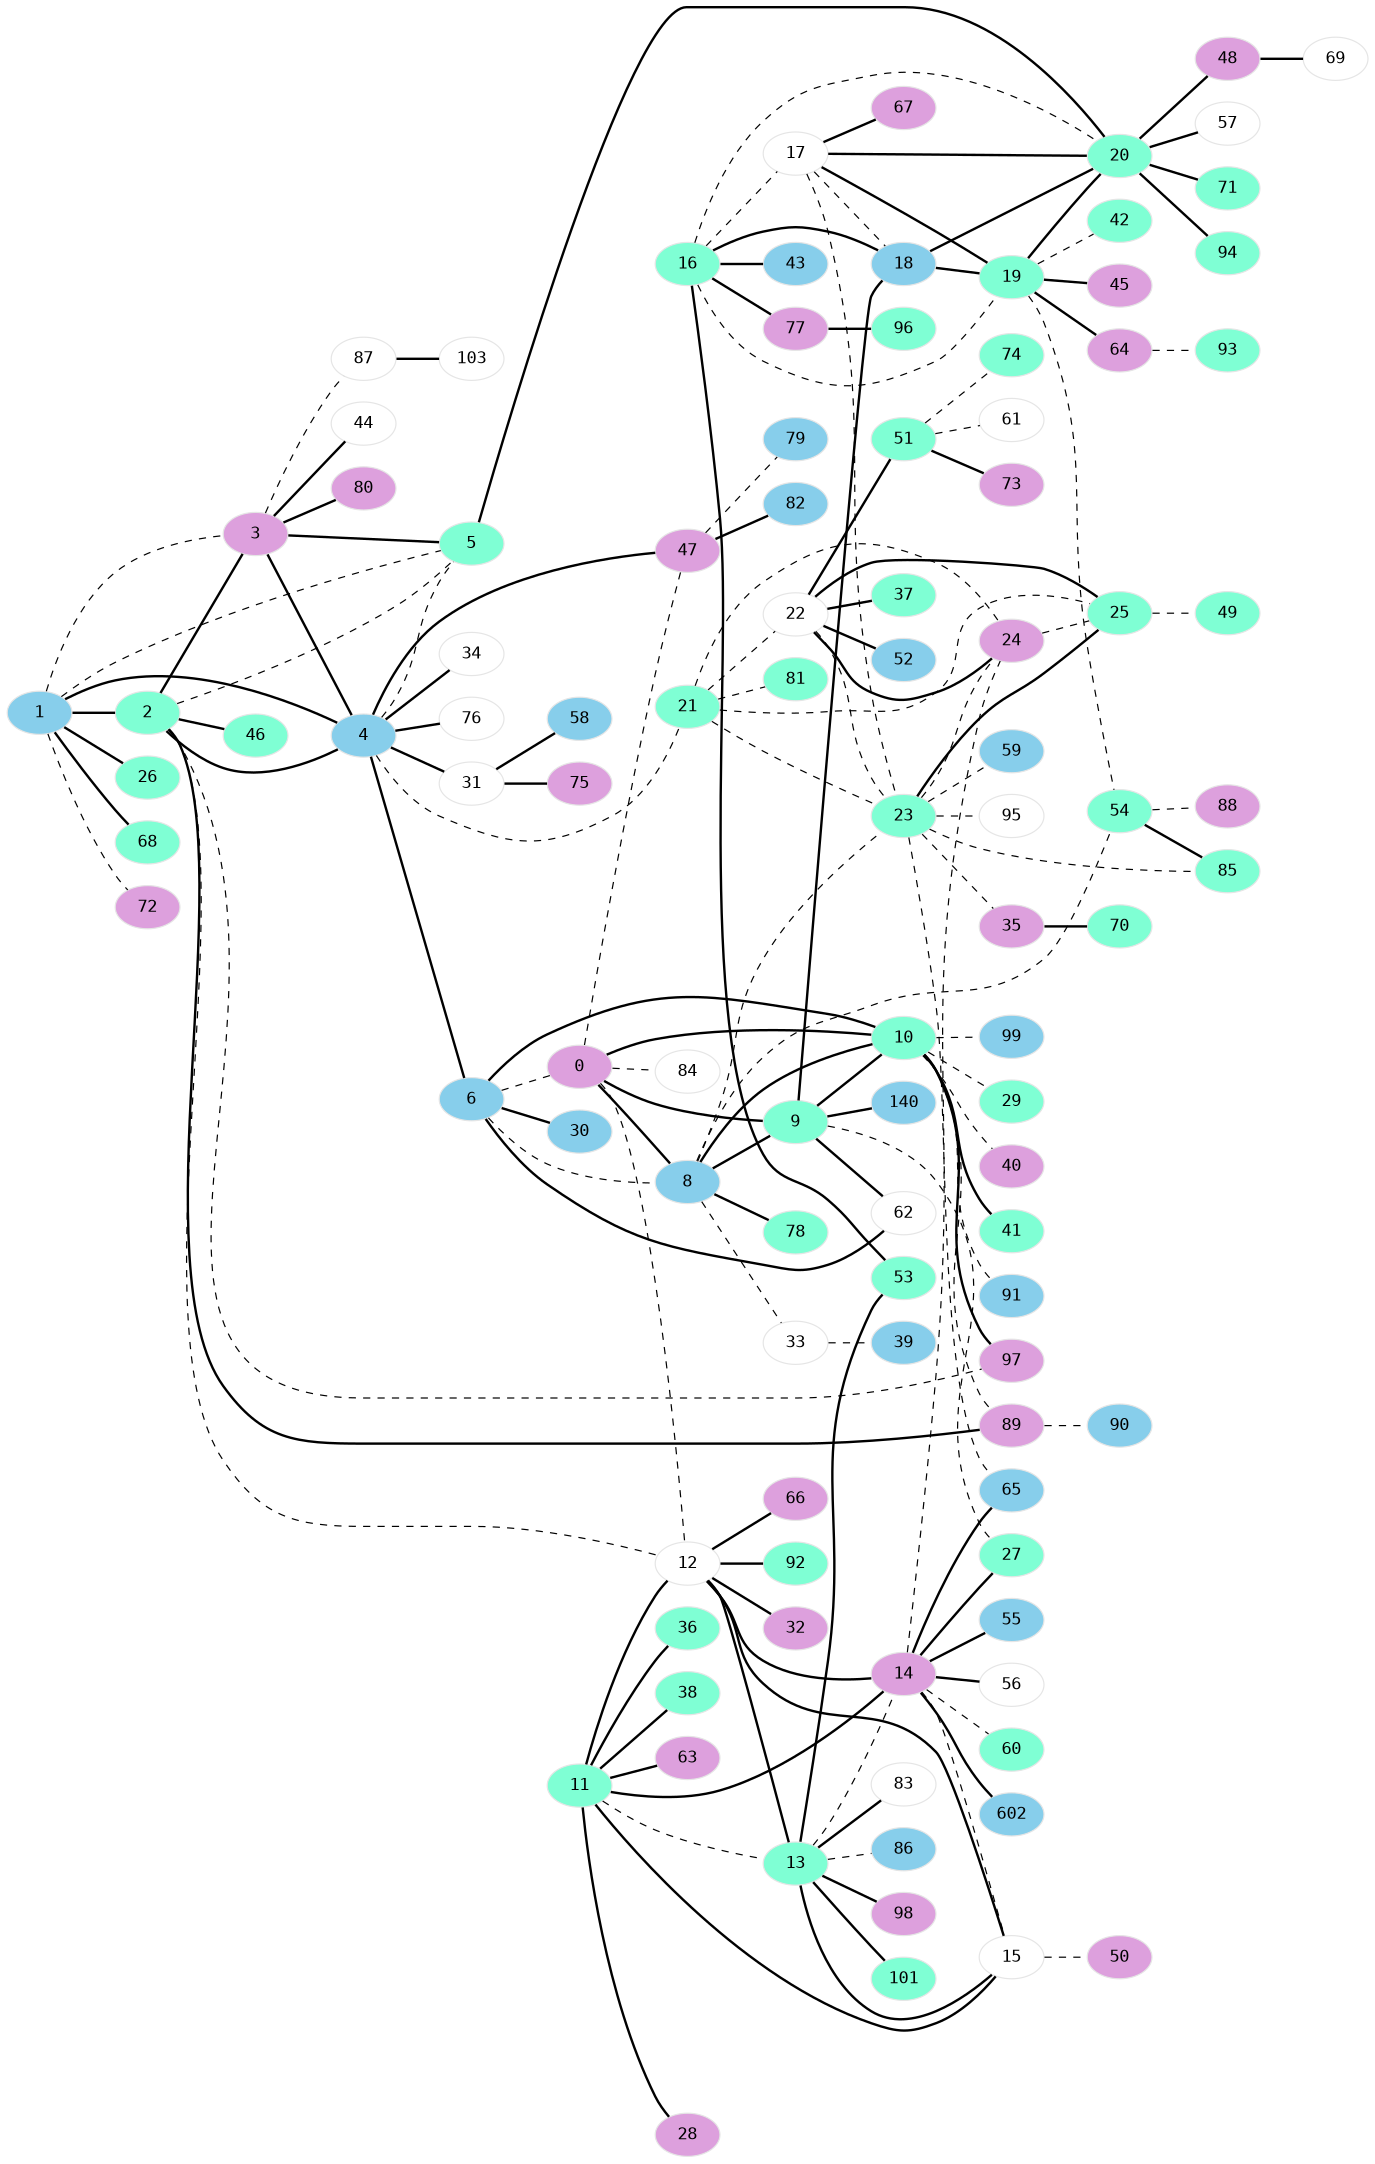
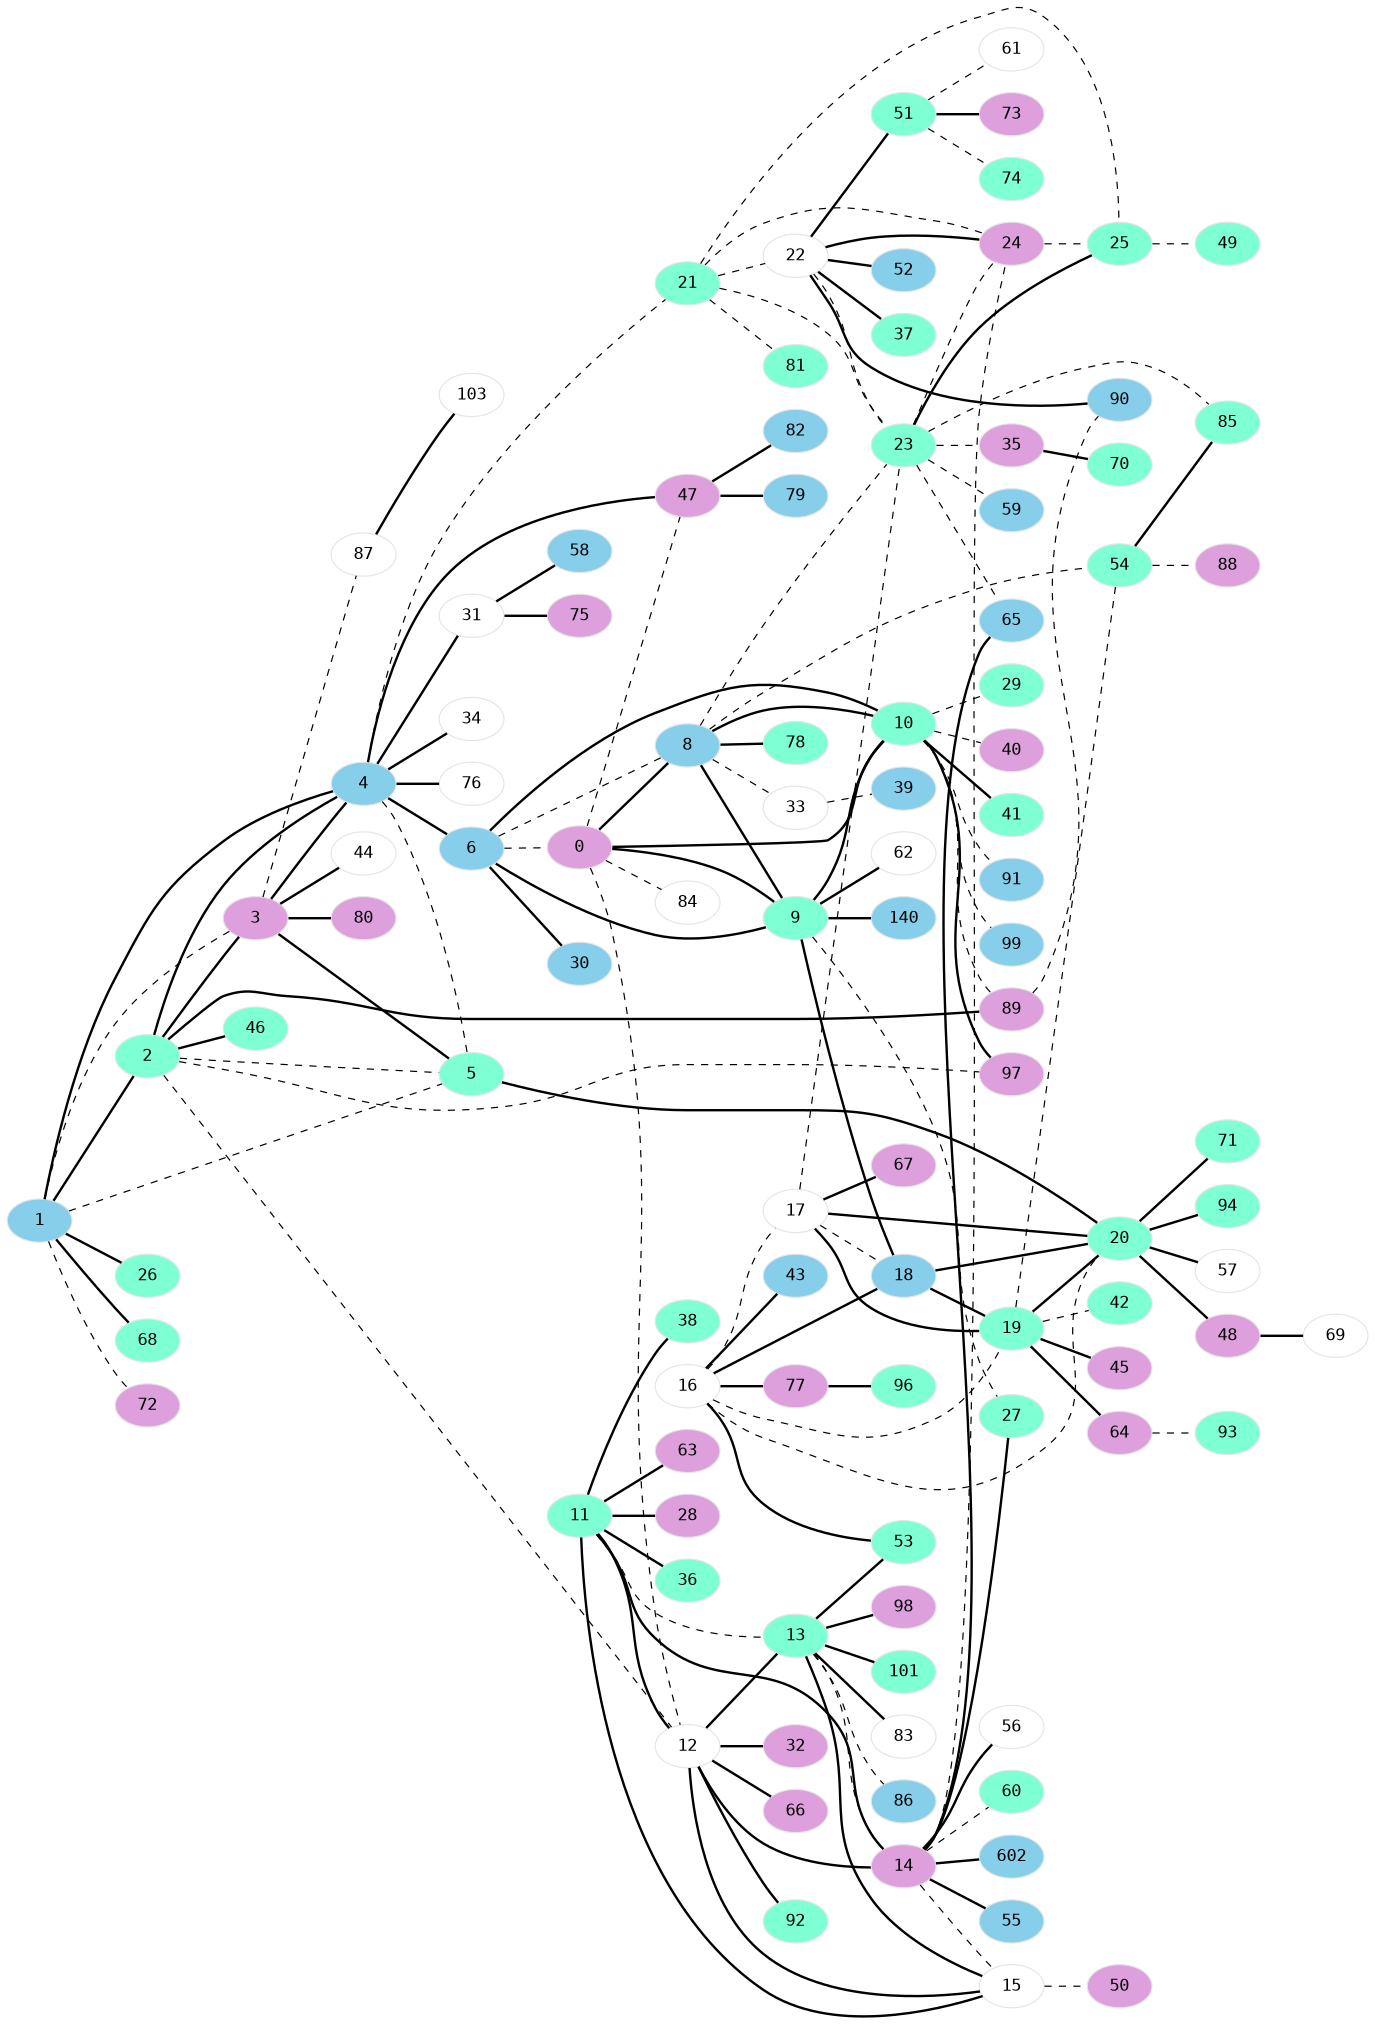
node "16": fillcolor aquamarine -> white
edge "79" -- "47": style dashed -> bold
edge "25" -- "22": now "90" -- "22"
node "95": removed
edge "6" -- "62": now "6" -- "9"
